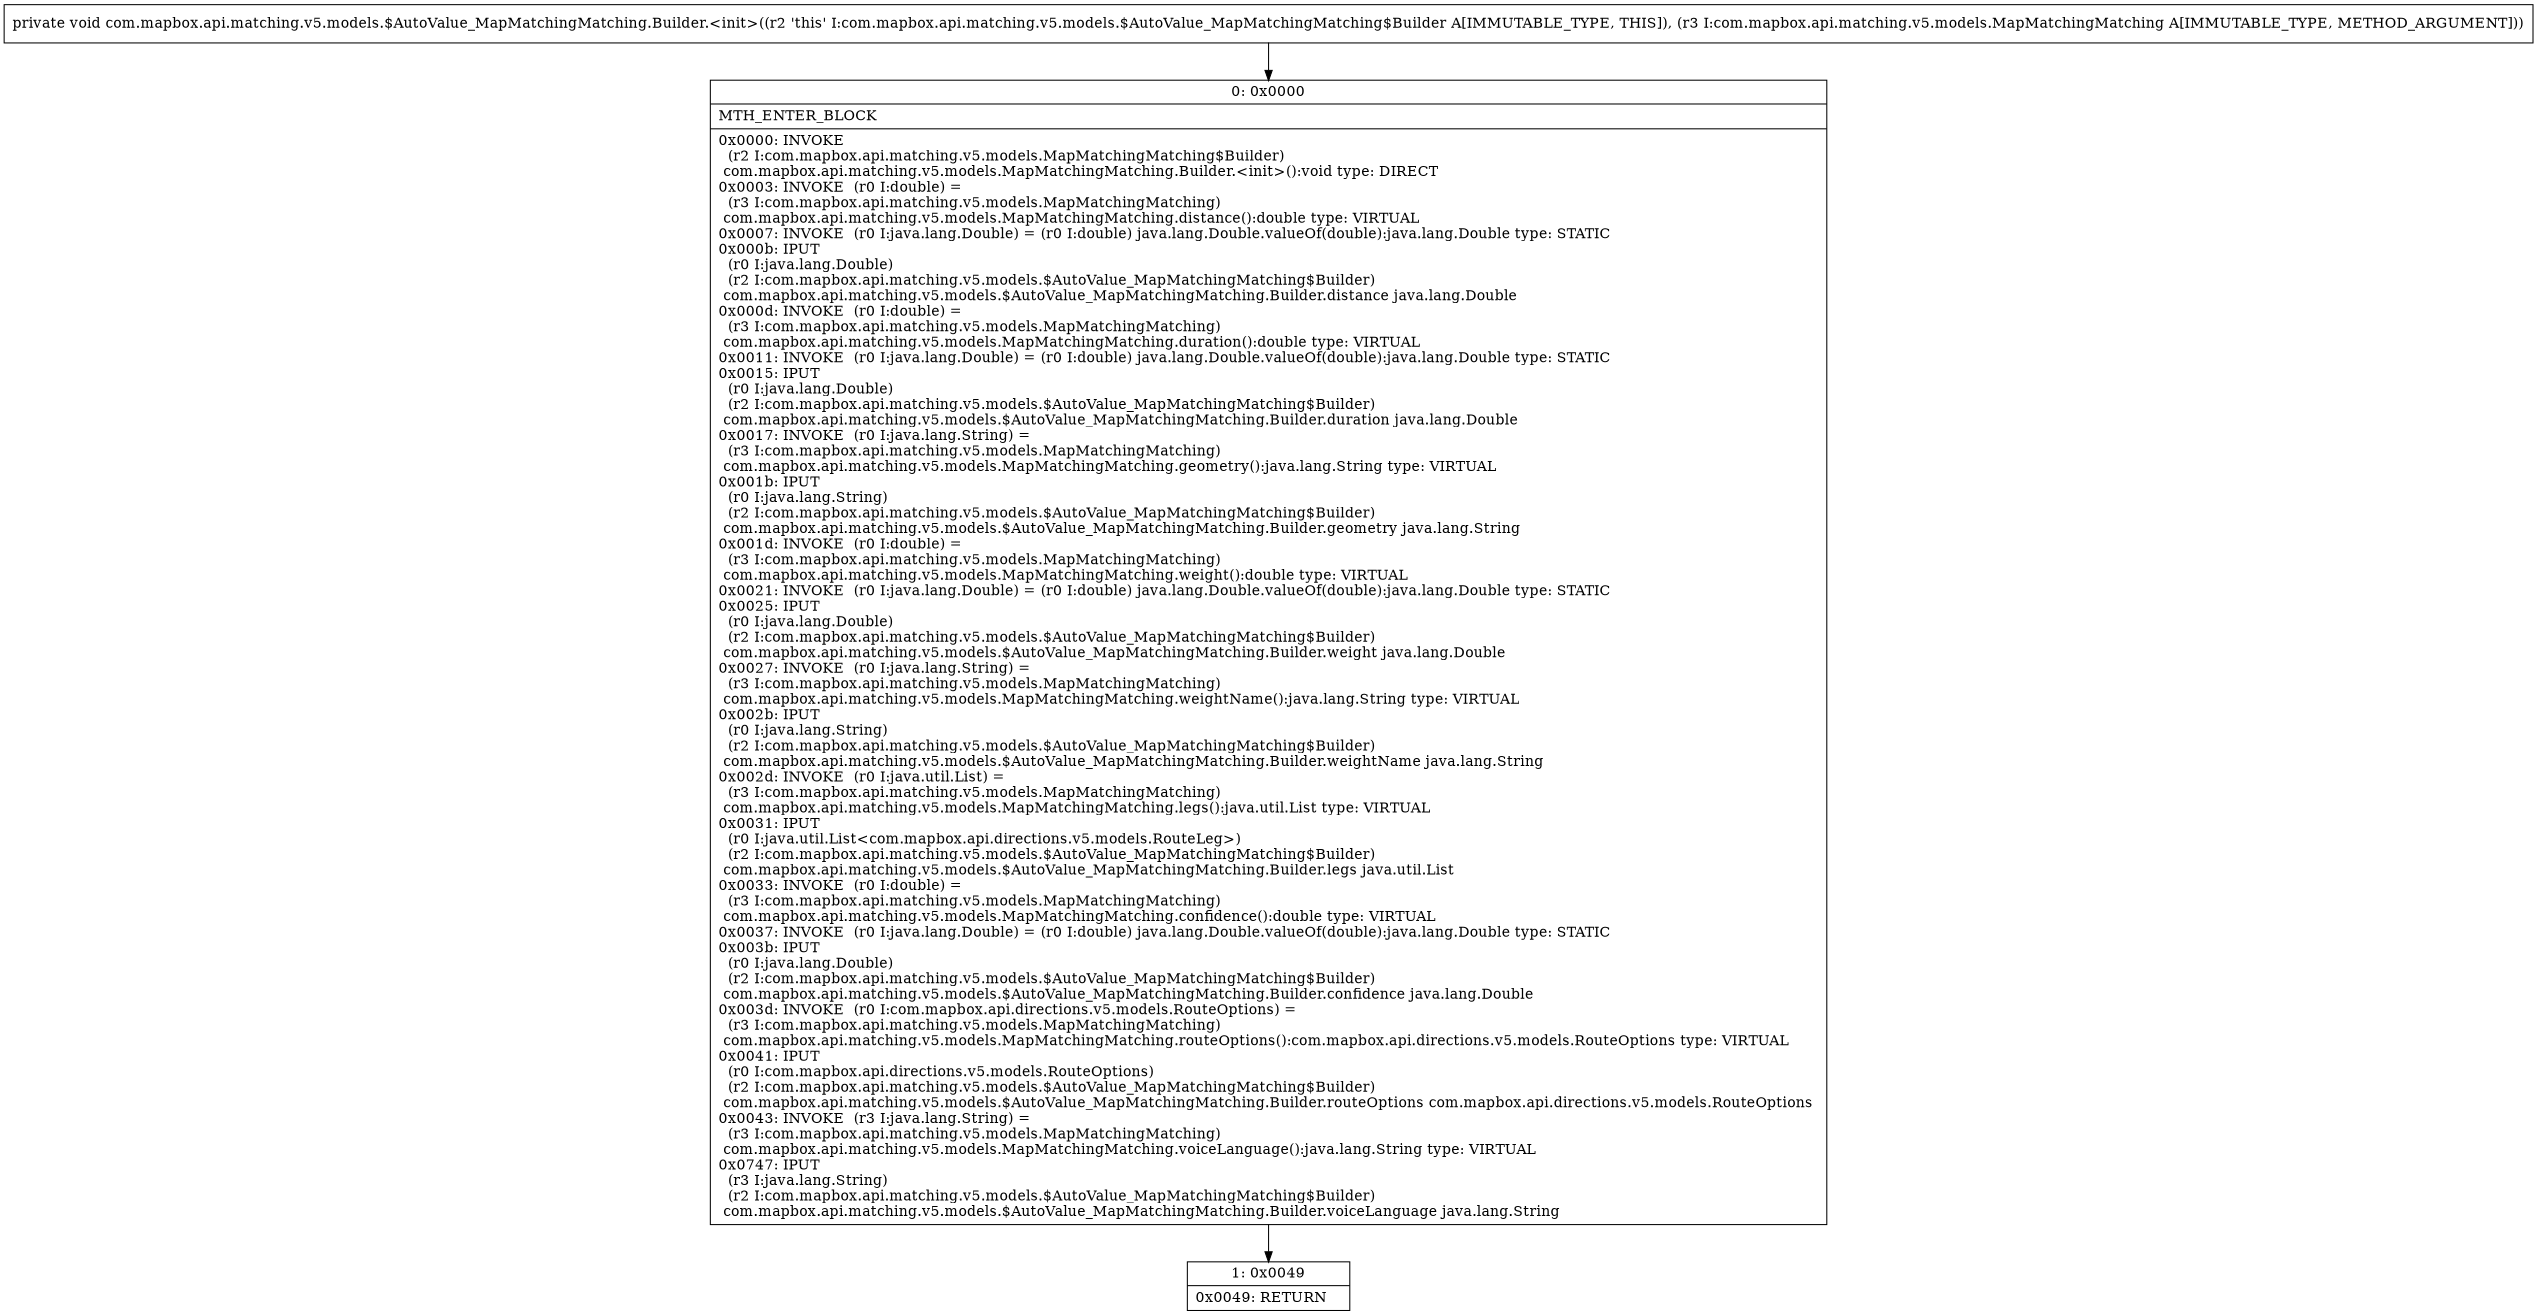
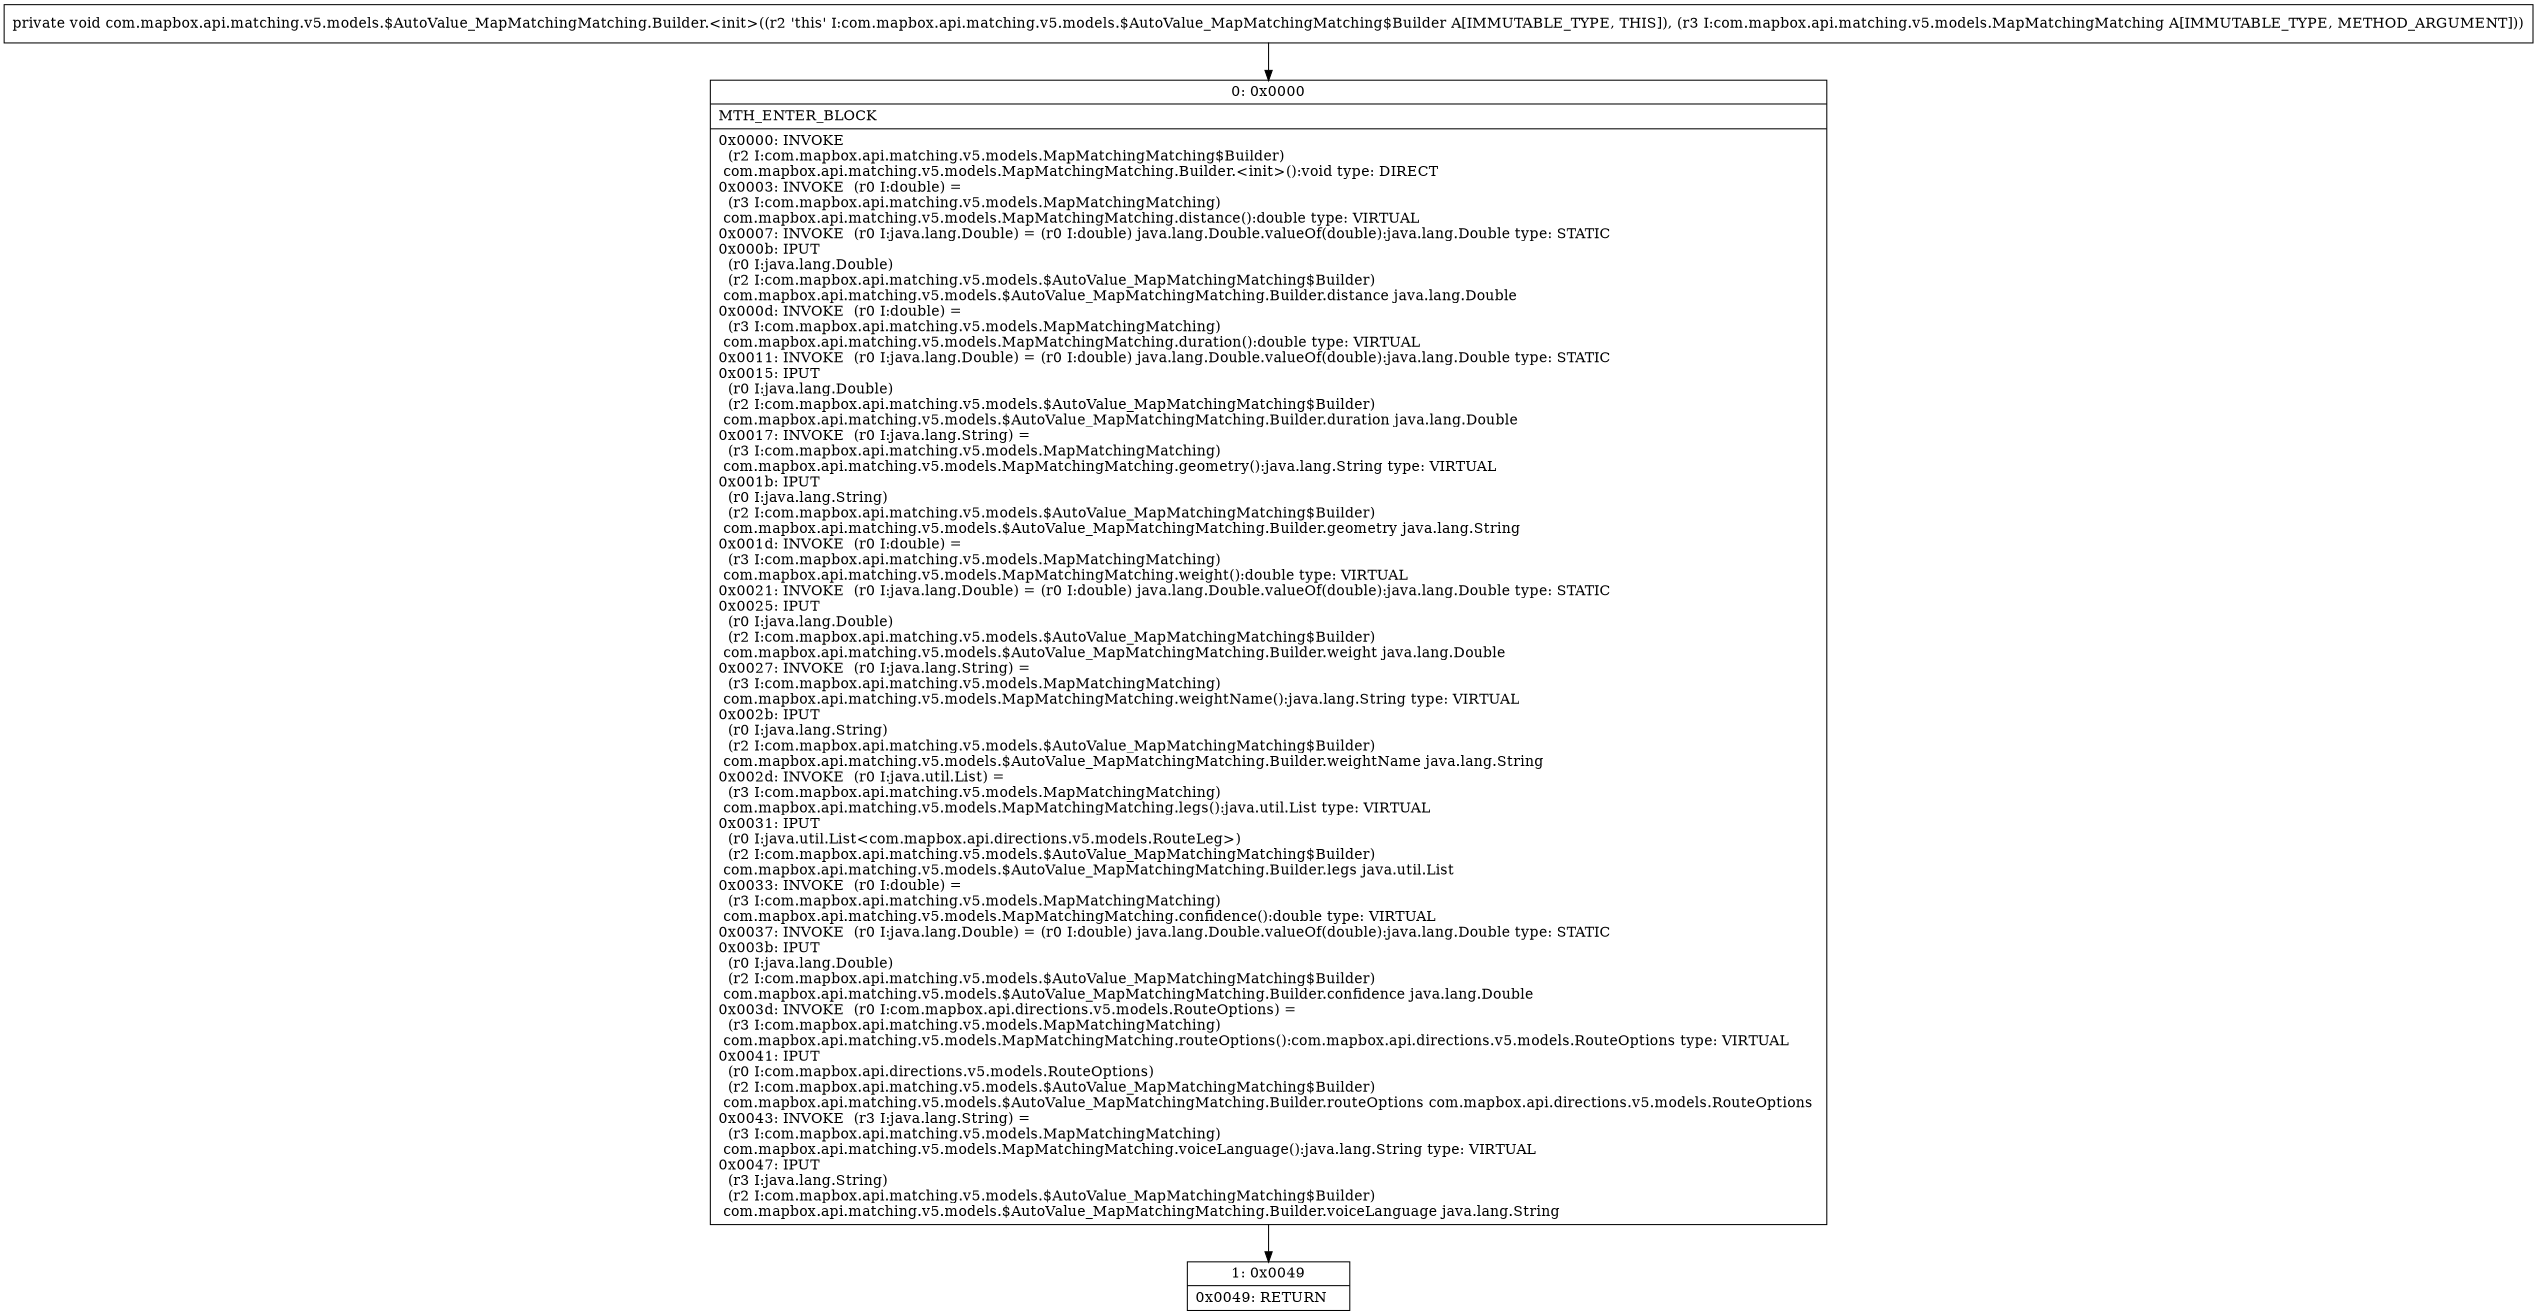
node "0: 0x0000": text "0x0747: IPUT" -> "0x0047: IPUT"
